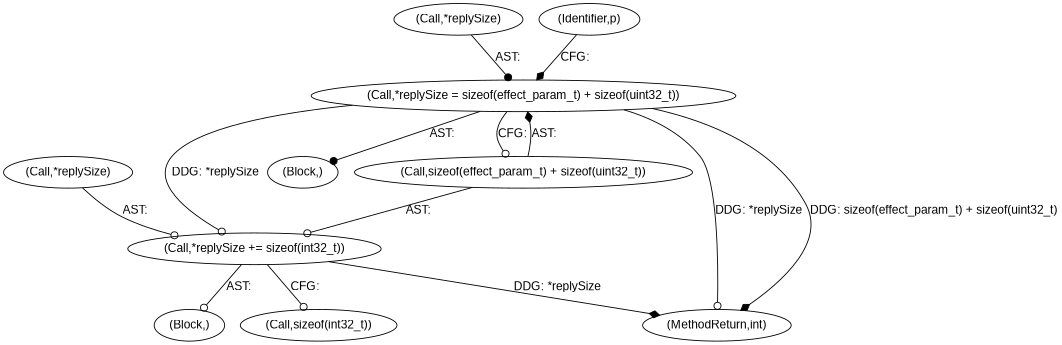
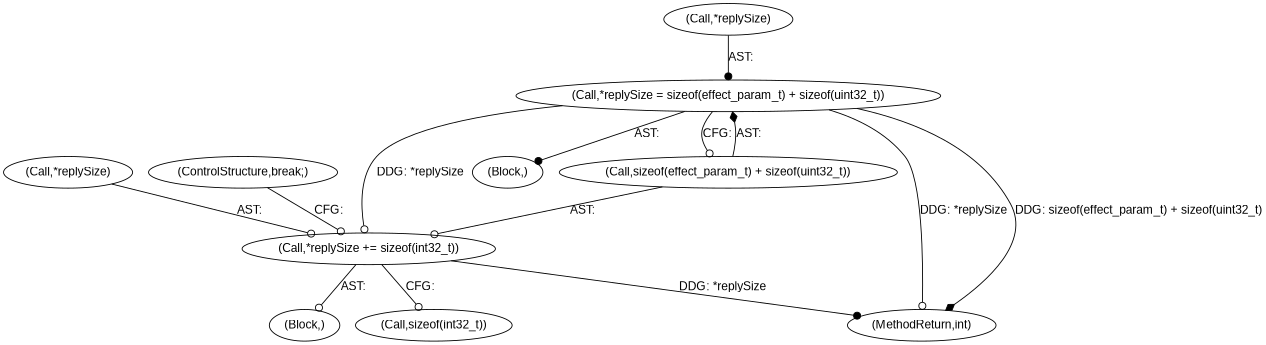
node "(Identifier,p)": removed
node "(ControlStructure,break;)": added
edge "(Call,*replySize += sizeof(int32_t))" -> "(MethodReturn,int)": arrowhead diamond -> dot
